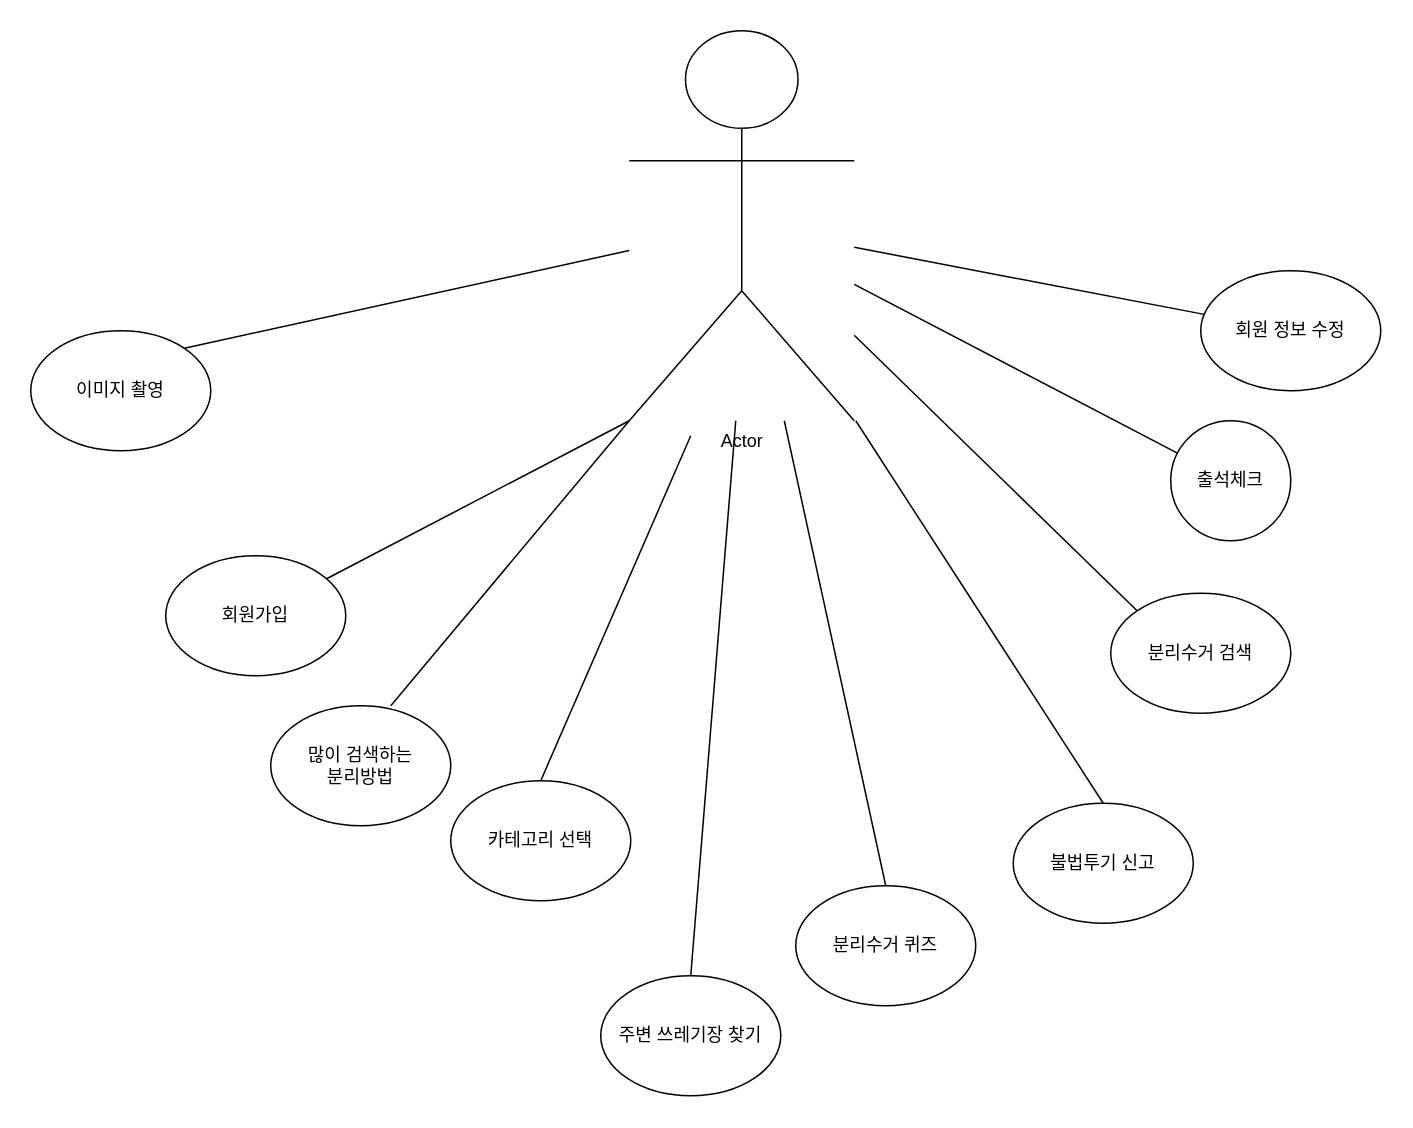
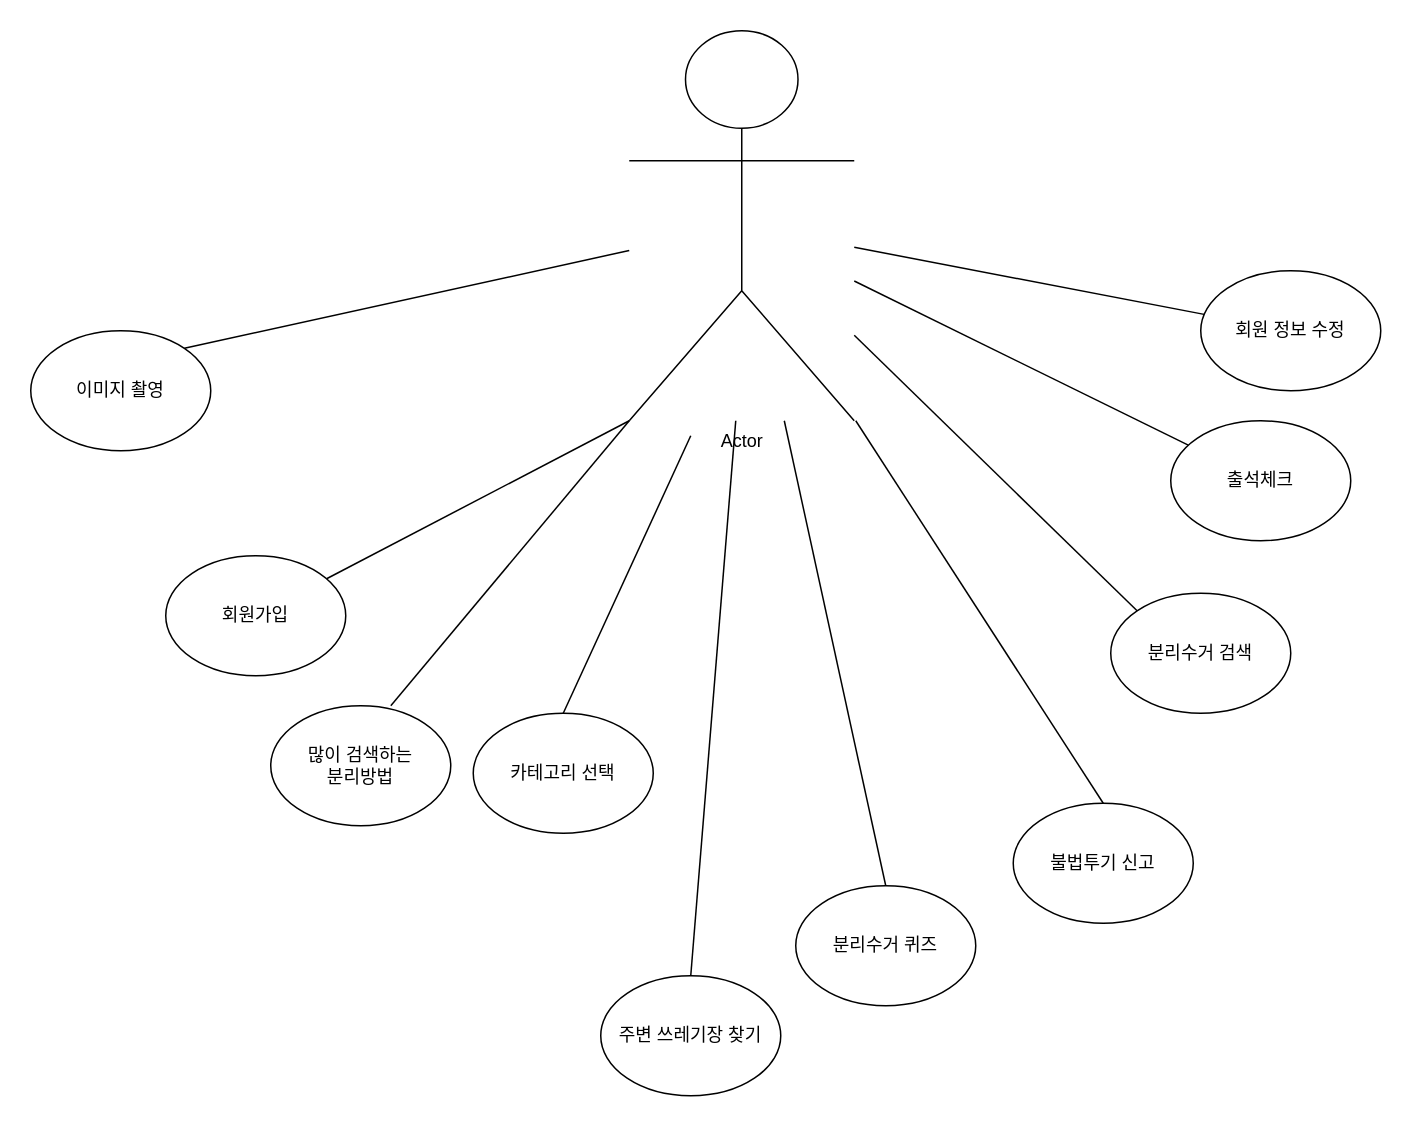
node "출석체크": size 120x120 -> 180x120
node "카테고리 선택": moved (541, 841) -> (563, 773)
